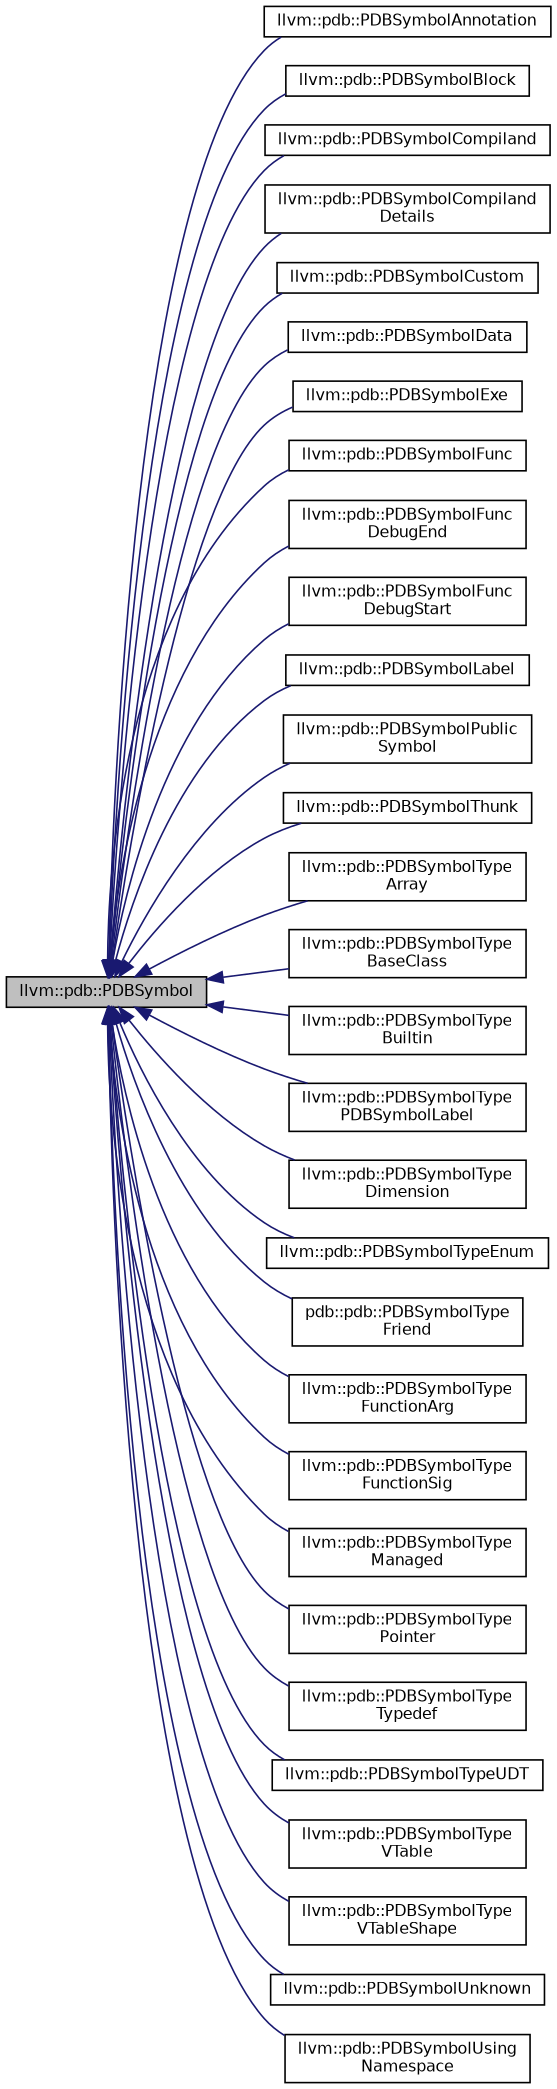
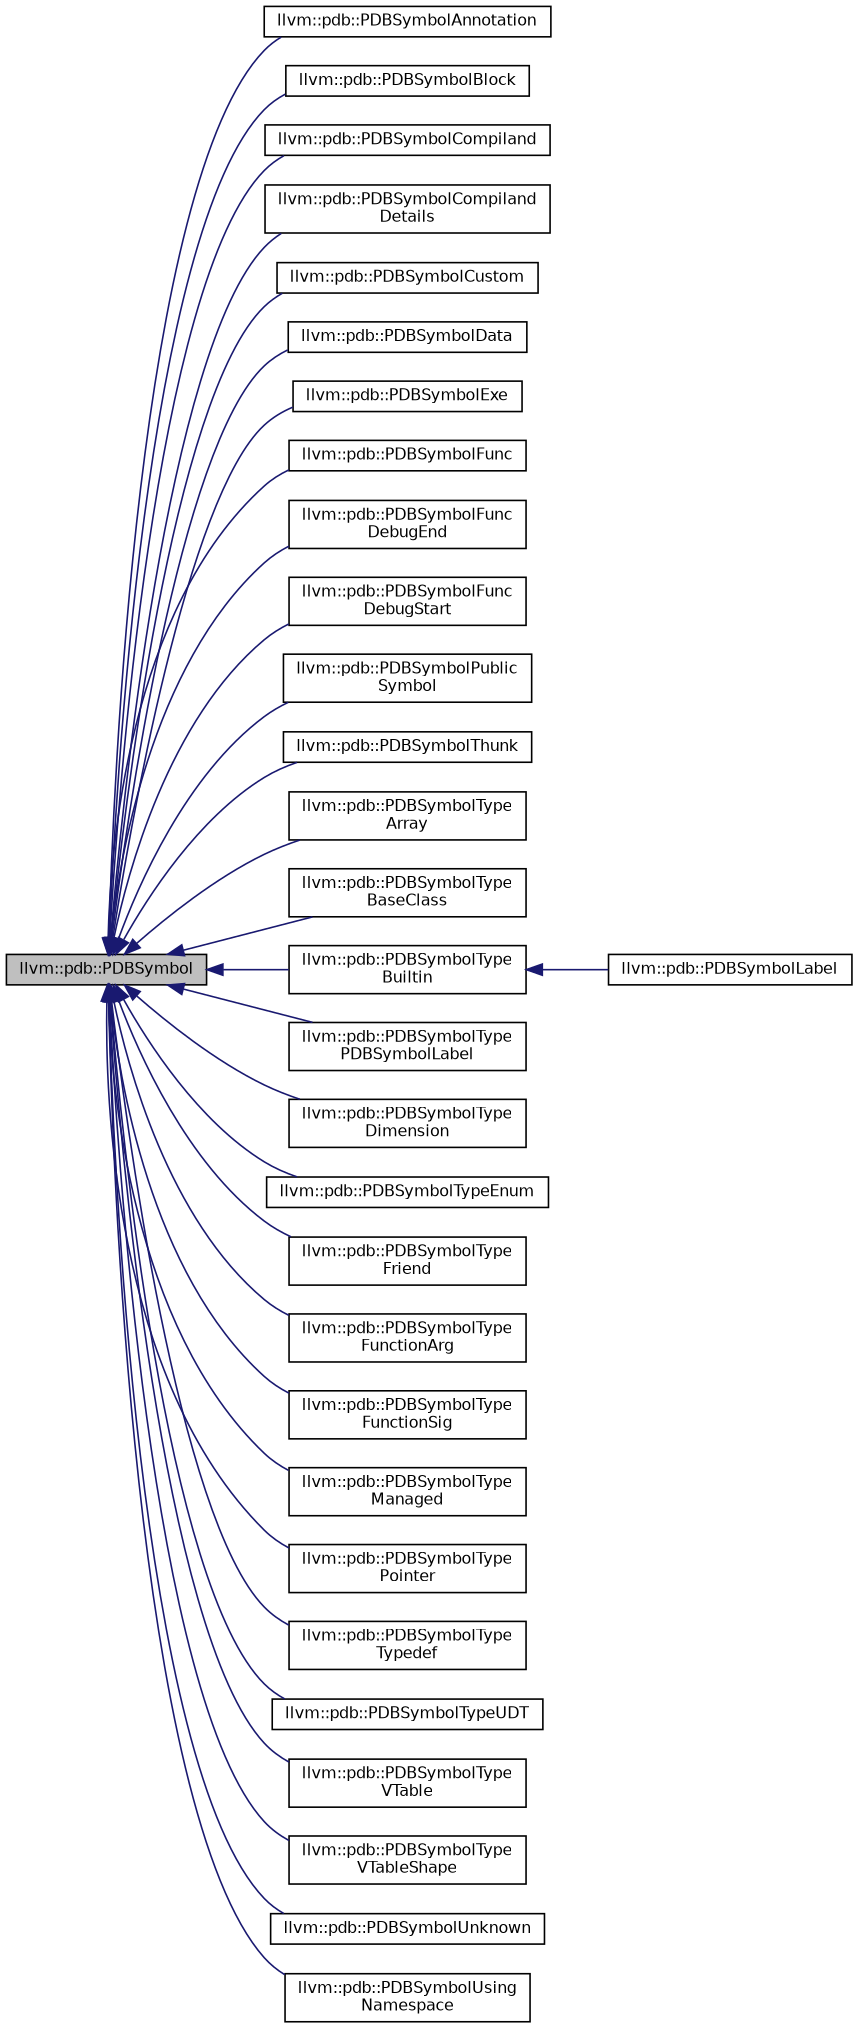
edge "llvm::pdb::PDBSymbolLabel" -> "llvm::pdb::PDBSymbol": now "llvm::pdb::PDBSymbolLabel" -> "llvm::pdb::PDBSymbolType Builtin"
node "pdb::pdb::PDBSymbolType Friend": label "pdb::pdb::PDBSymbolType Friend" -> "llvm::pdb::PDBSymbolType Friend"
